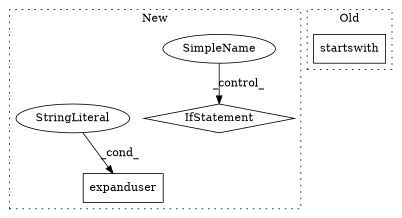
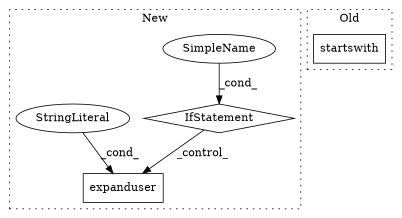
edge "SimpleName" -> "IfStatement": label "_control_" -> "_cond_"
edge "IfStatement" -> "expanduser": added, label "_control_"
